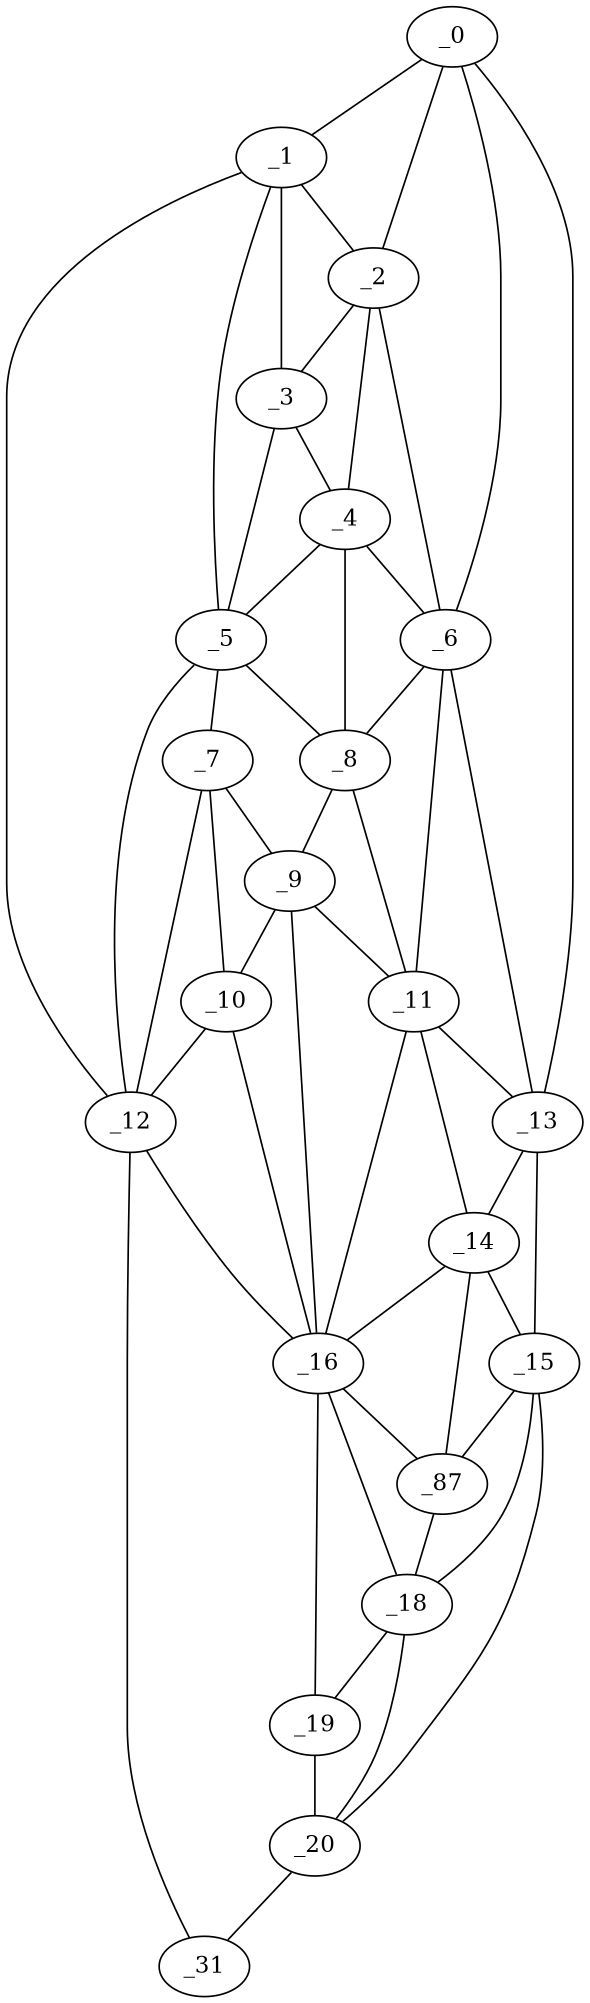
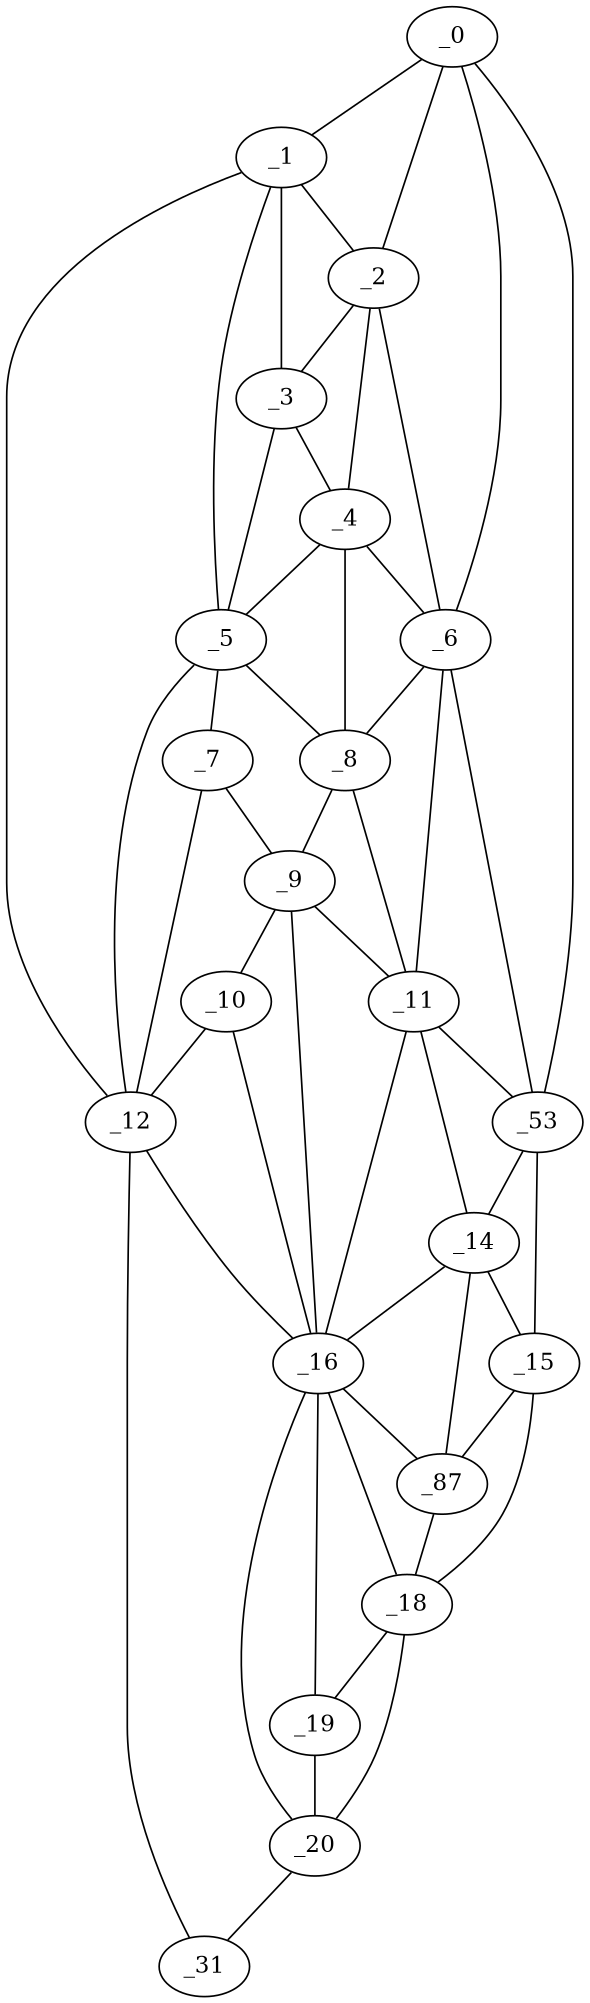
edge "_7" -- "_10": removed
node "_13": label "_13" -> "_53"
edge "_15" -- "_20": now "_16" -- "_20"
